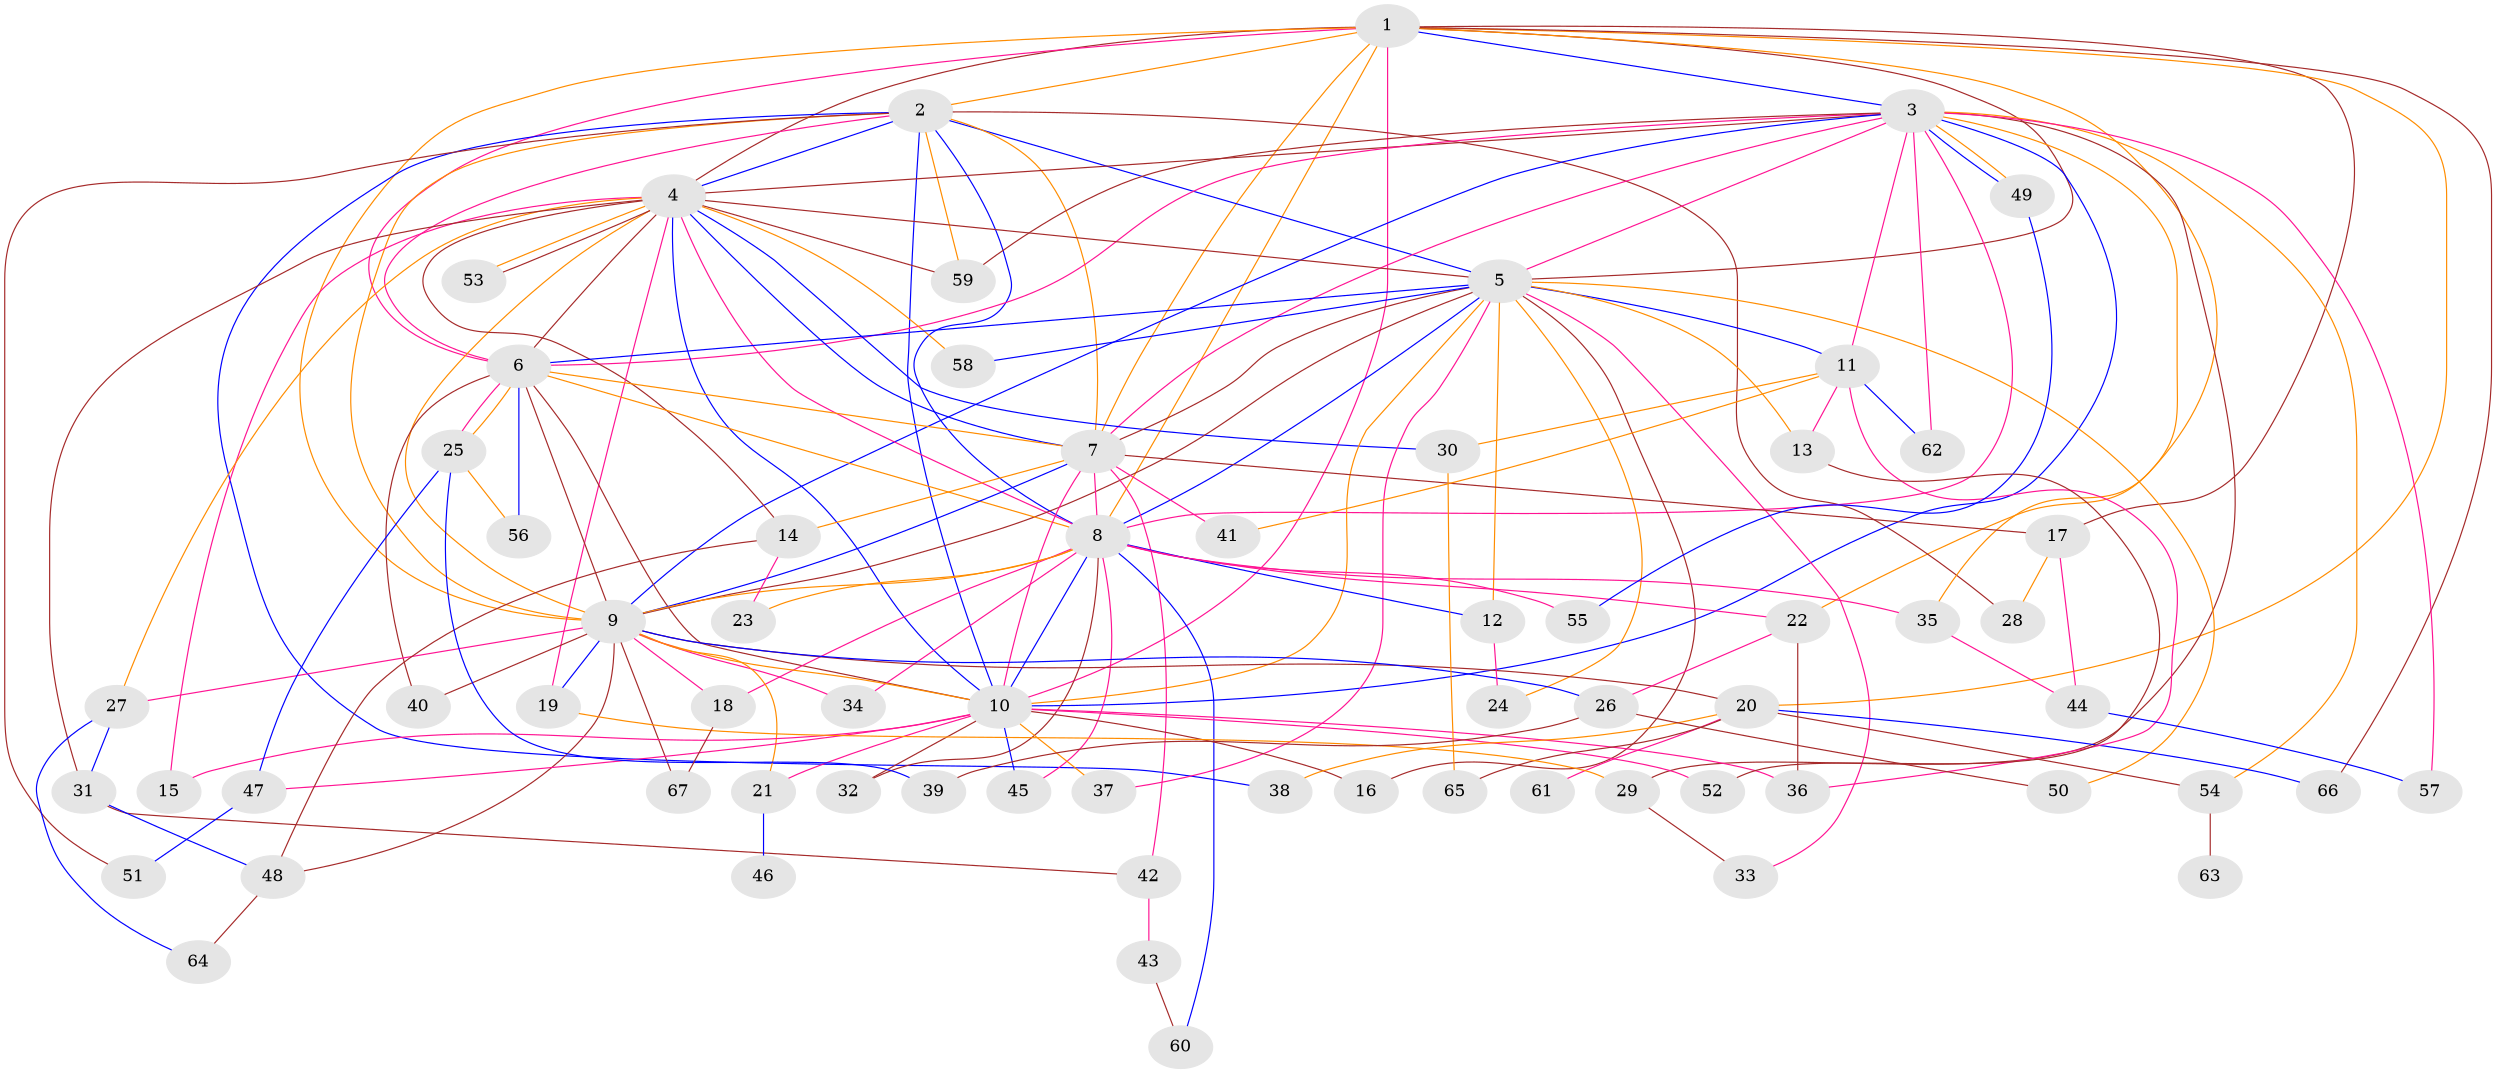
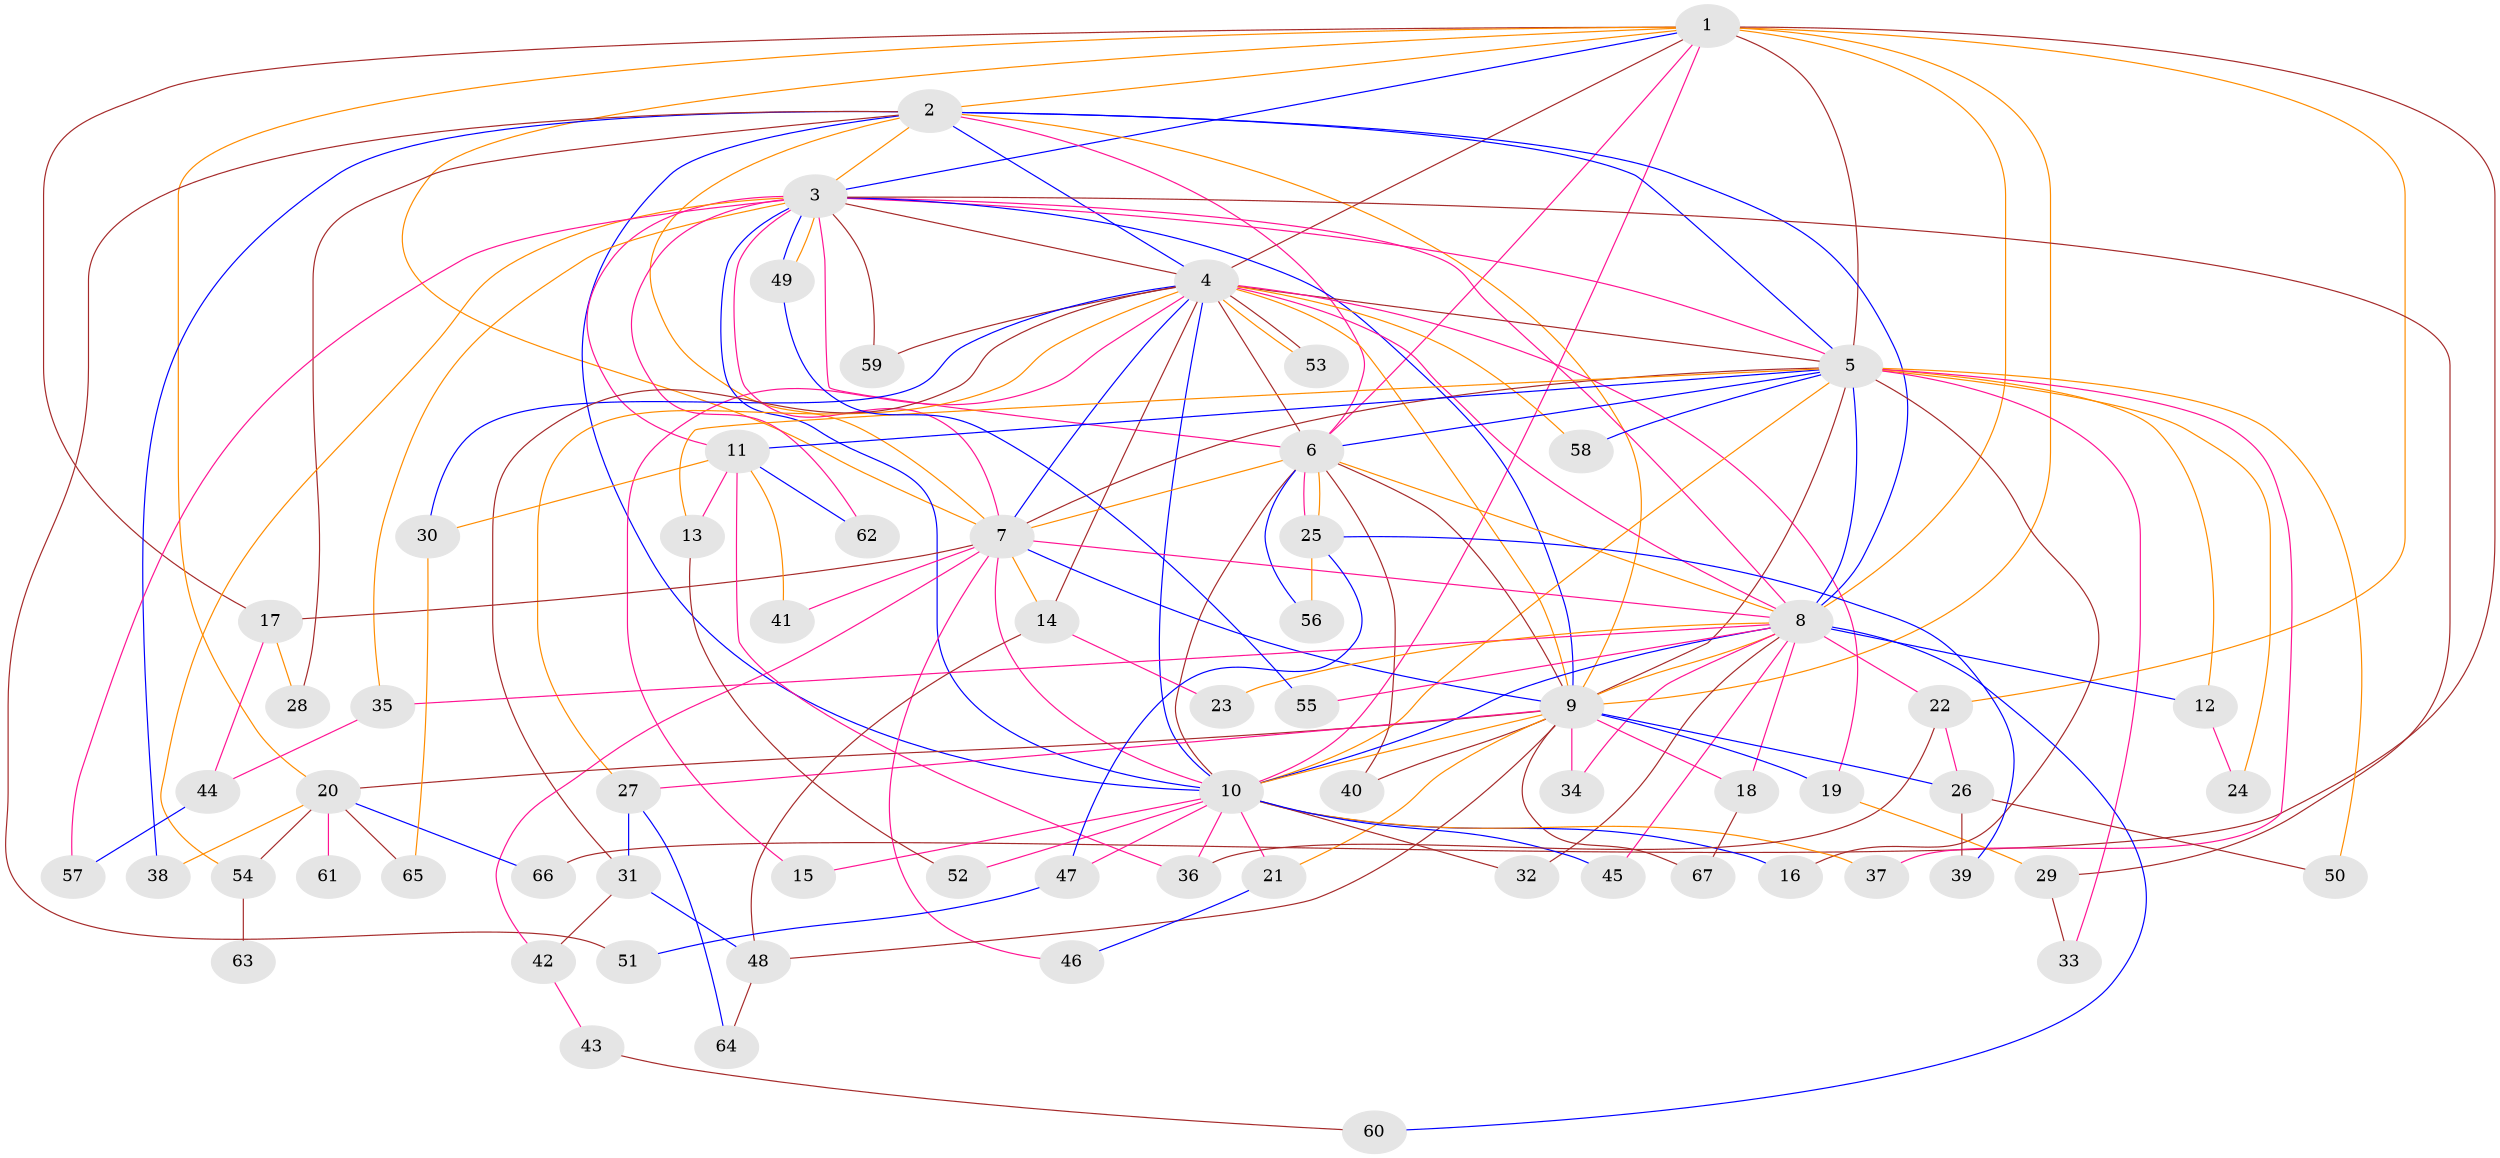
edge "2" -- "59": now "2" -- "3"
edge "10" -- "16": color brown -> blue
edge "7" -- "46": added
